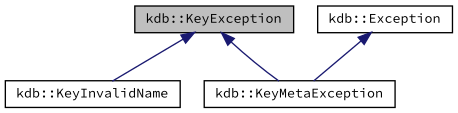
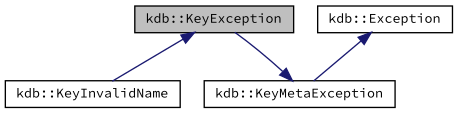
edge "kdb::KeyMetaException" -> "kdb::KeyException": reversed
